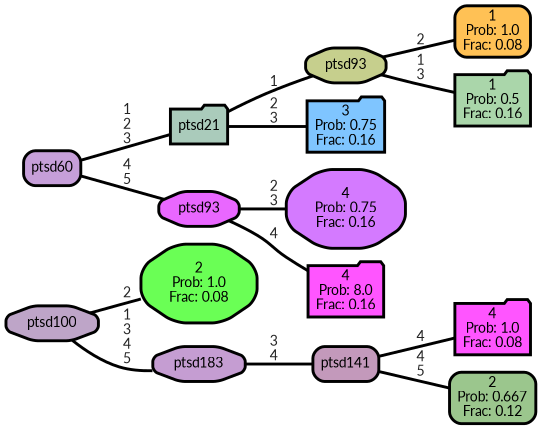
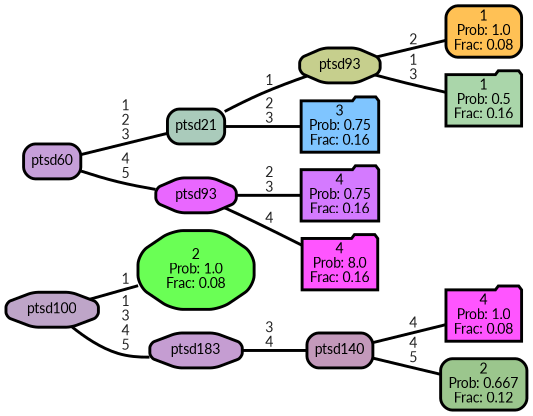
node "ptsd21": shape folder -> box
node "4 Prob: 0.75 Frac: 0.16": shape octagon -> folder
edge "2 Prob: 1.0 Frac: 0.08" -- "ptsd100": label " 2" -> " 1"
node "ptsd141": label "ptsd141" -> "ptsd140"
